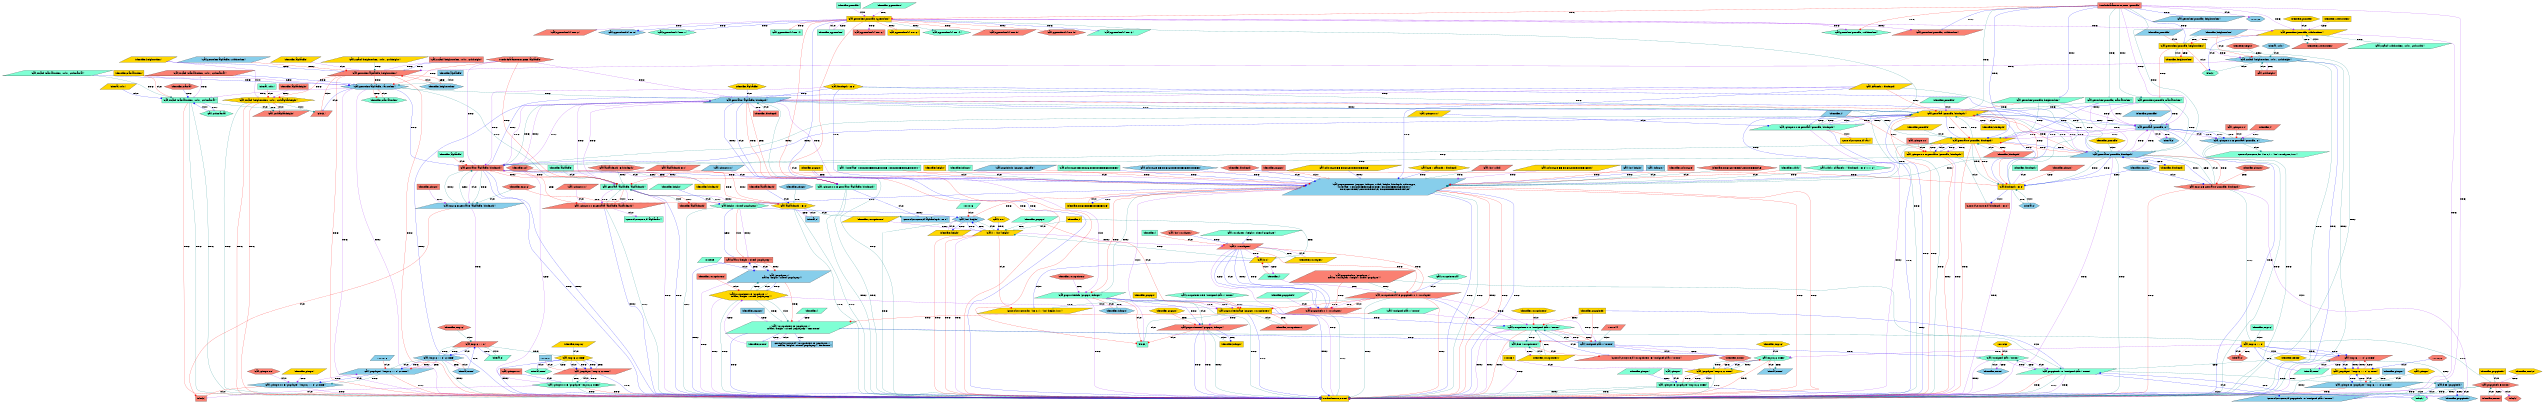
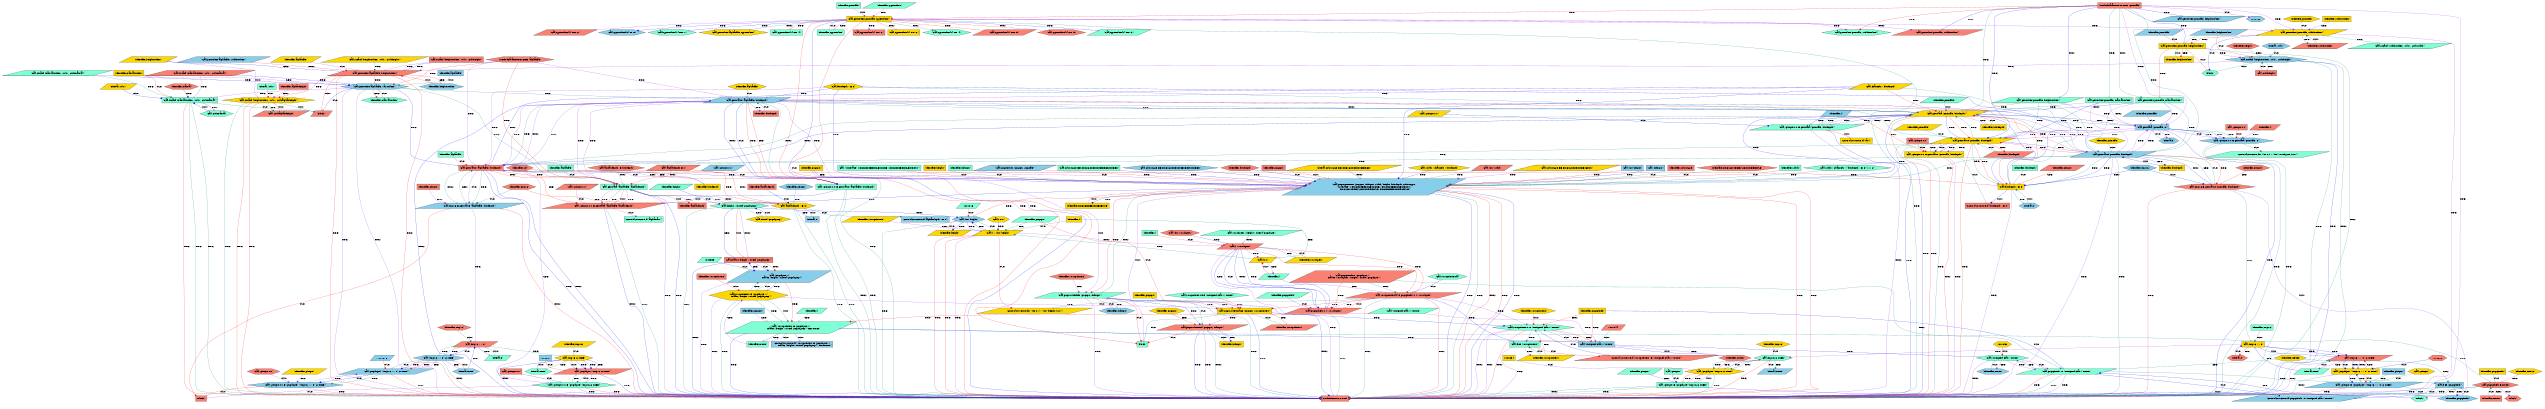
node "(Call,get_token(alpha_file, type_token))": added
node "(Call,color_type == PNG_COLOR_TYPE_RGB)": label "(Call,color_type == PNG_COLOR_TYPE_RGB)" -> "(Literal,color_type == PNG_COLOR_TYPE_RGB)"
node "(Call,byte * channels * bit_depth)": label "(Call,byte * channels * bit_depth)" -> "(Call,width * channels * bit_depth)"
edge "(Call,*pix_ptr++ = get_value (alpha_file, bit_depth))" -> "(ControlStructure,if (alpha_depth <= 8))": now "(Call,*pix_ptr++ = get_value (alpha_file, bit_depth))" -> "(Call,*pix_ptr++ = get_data (alpha_file, alpha_depth))"
node "(Call,sizeof (png_bytep))": added
edge "(Call,i++)" -> "(ControlStructure,for (i = 0; i < (int) height; i++))": removed, label "AST:"
edge "(Call,tmp16 = get_value (alpha_file, bit_depth))" -> "(MethodReturn,BOOL)": added, label "DDG:"
node "(MethodReturn,BOOL)": fillcolor gold -> salmon
